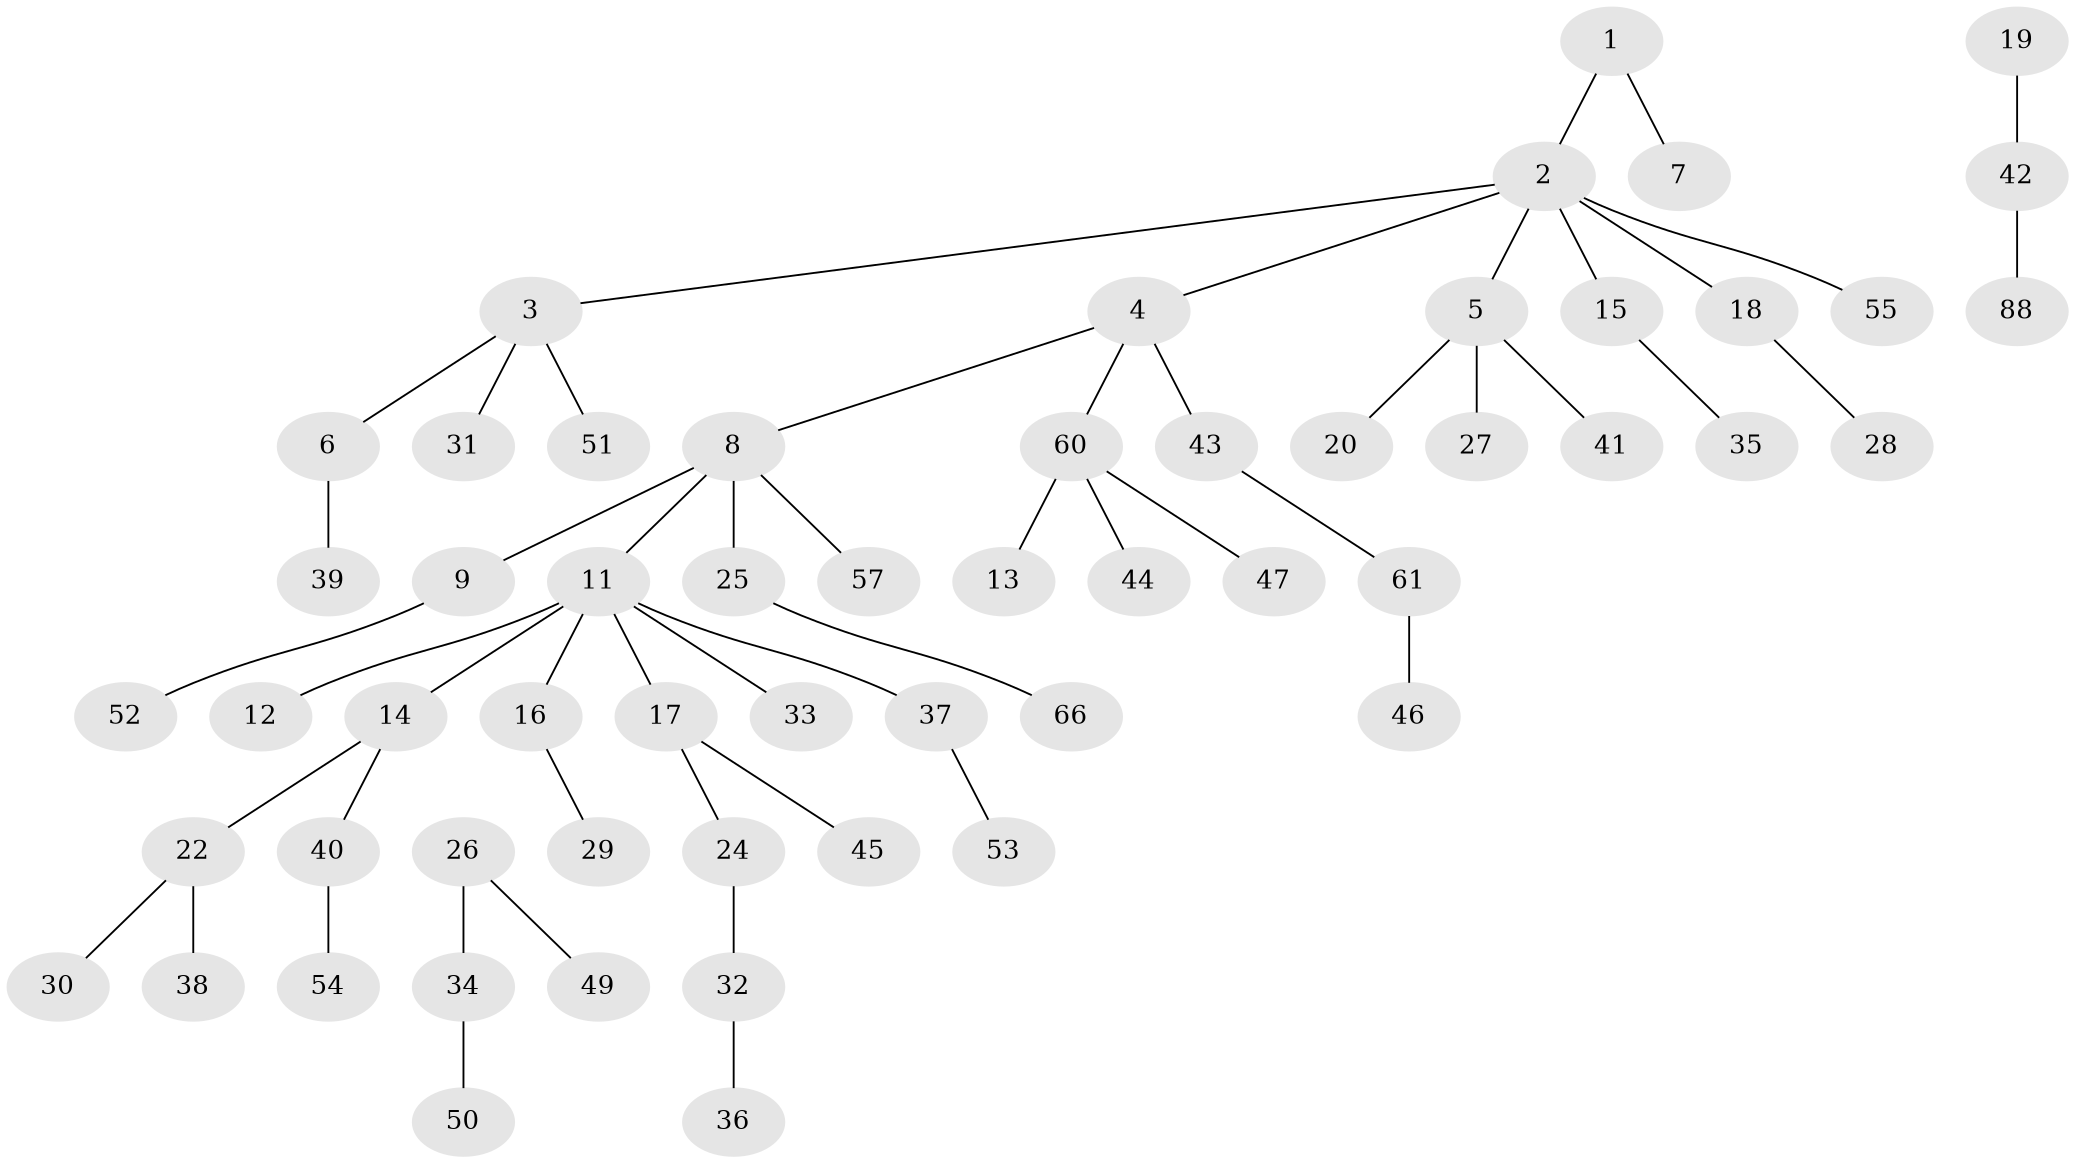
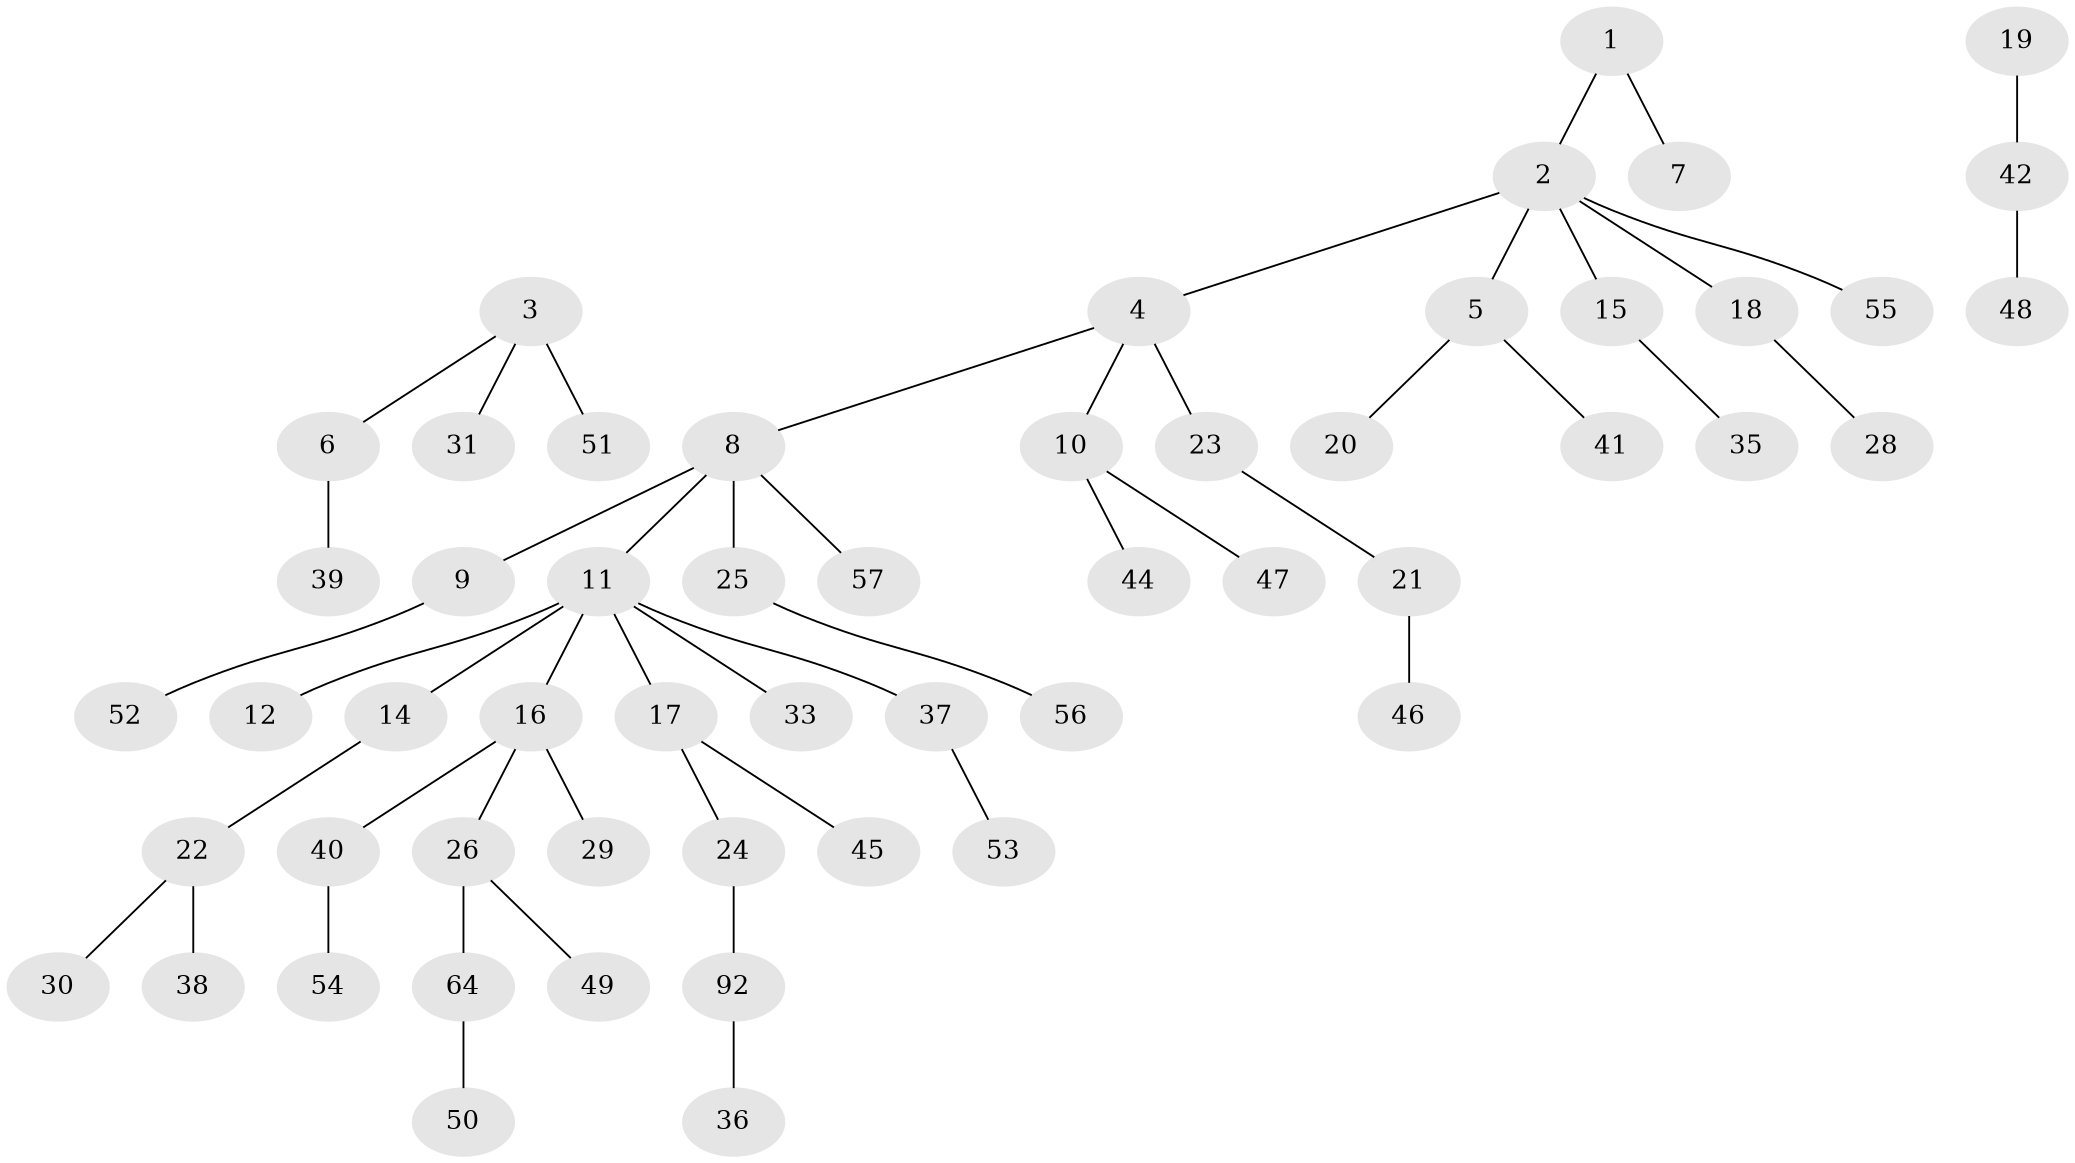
edge "2" -- "3": removed
node "88": label "88" -> "48"
node "60": label "60" -> "10"
node "43": label "43" -> "23"
node "27": removed
node "13": removed
node "61": label "61" -> "21"
node "66": label "66" -> "56"
edge "14" -- "40": now "16" -- "40"
edge "16" -- "26": added
node "34": label "34" -> "64"
node "32": label "32" -> "92"
